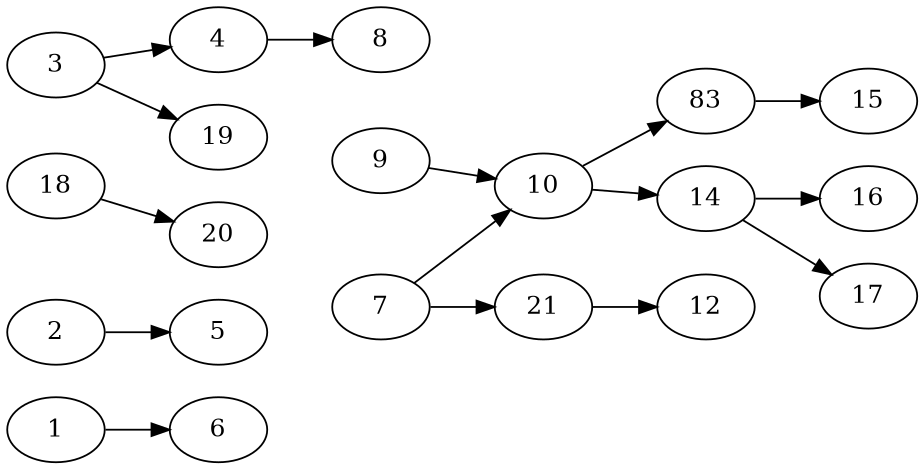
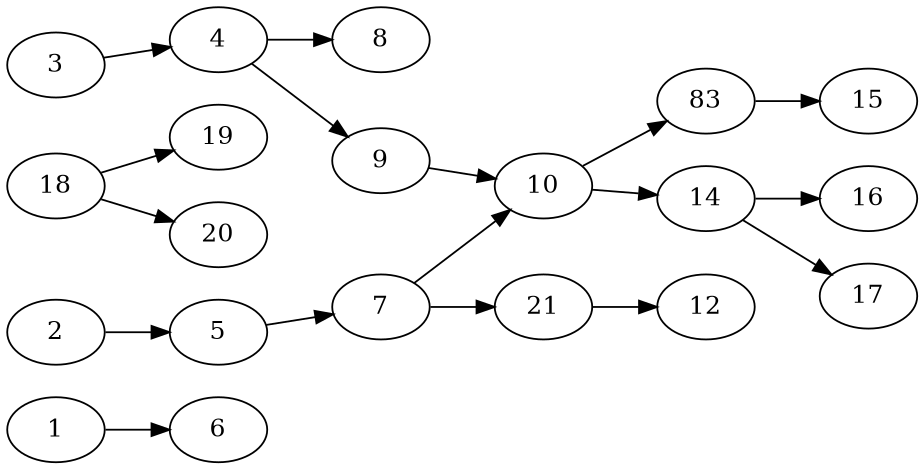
edge "4" -> "9": added
edge "3" -> "19": now "18" -> "19"
edge "5" -> "7": added
